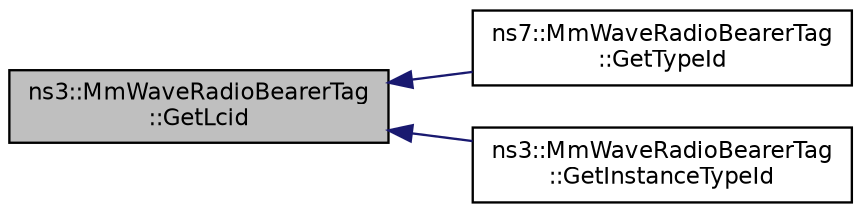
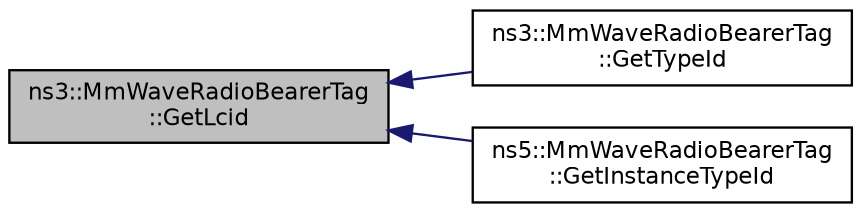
node "ns7::MmWaveRadioBearerTag ::GetTypeId": label "ns7::MmWaveRadioBearerTag ::GetTypeId" -> "ns3::MmWaveRadioBearerTag ::GetTypeId"
node "ns3::MmWaveRadioBearerTag ::GetInstanceTypeId": label "ns3::MmWaveRadioBearerTag ::GetInstanceTypeId" -> "ns5::MmWaveRadioBearerTag ::GetInstanceTypeId"
